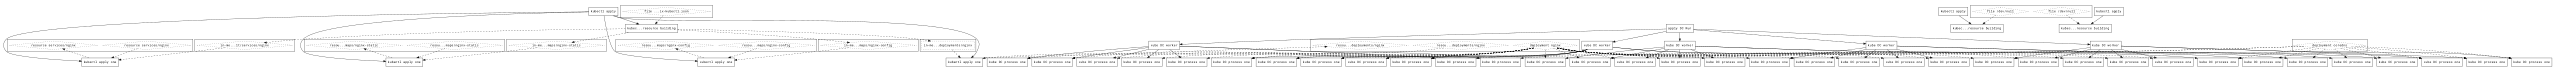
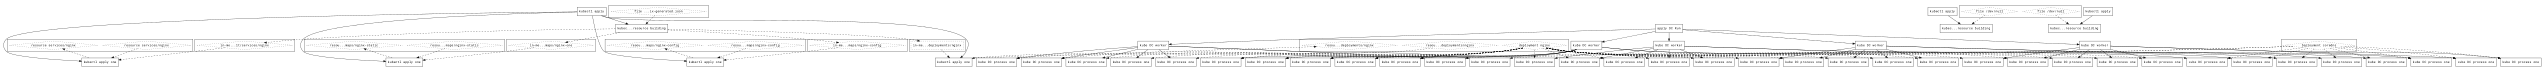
node "file ...ix-kubectl.json": label "file ...ix-kubectl.json" -> "file ...ix-generated.json"
node "in-me...maps/nginx-static": label "in-me...maps/nginx-static" -> "in-me...maps/nginx-one"
